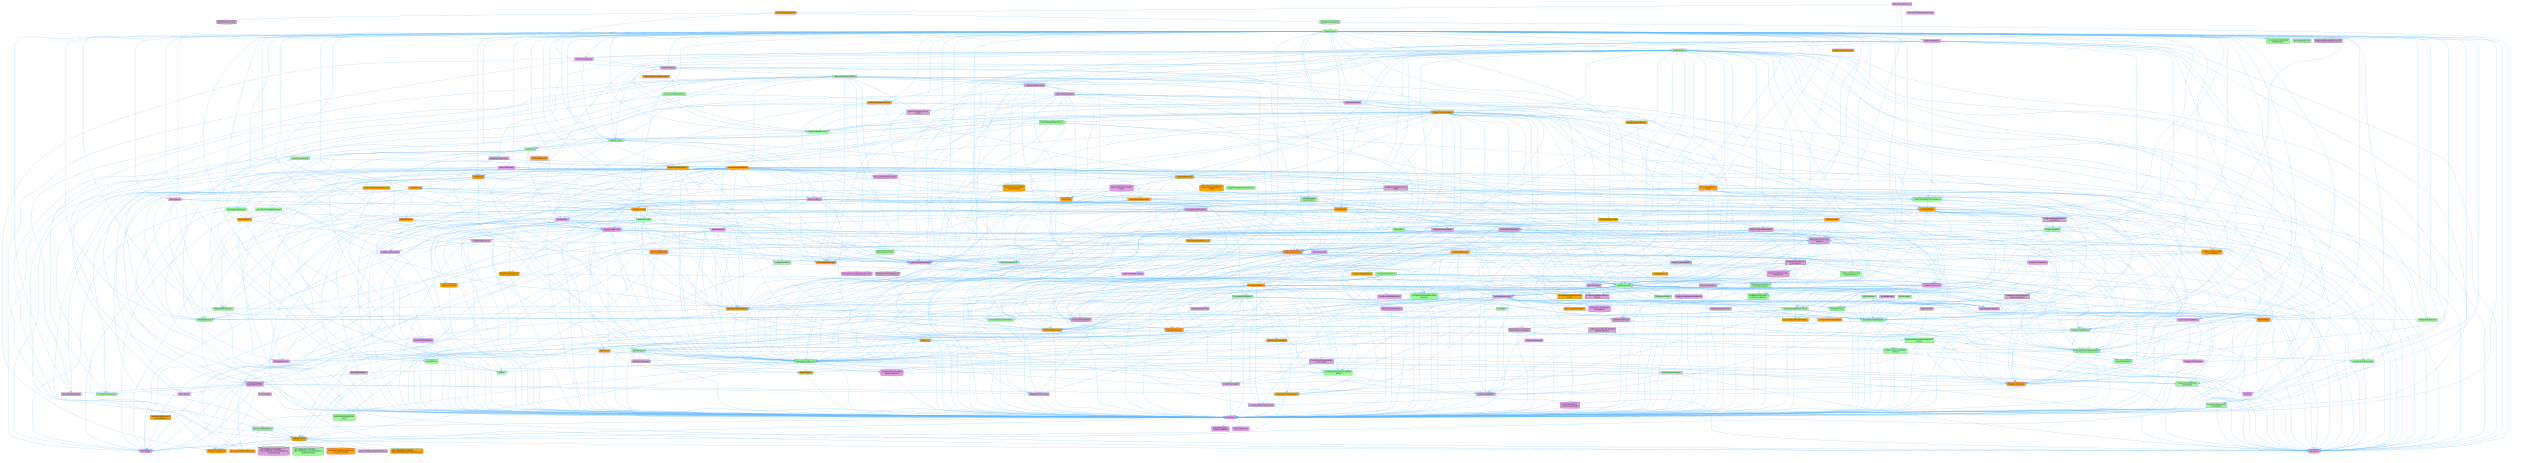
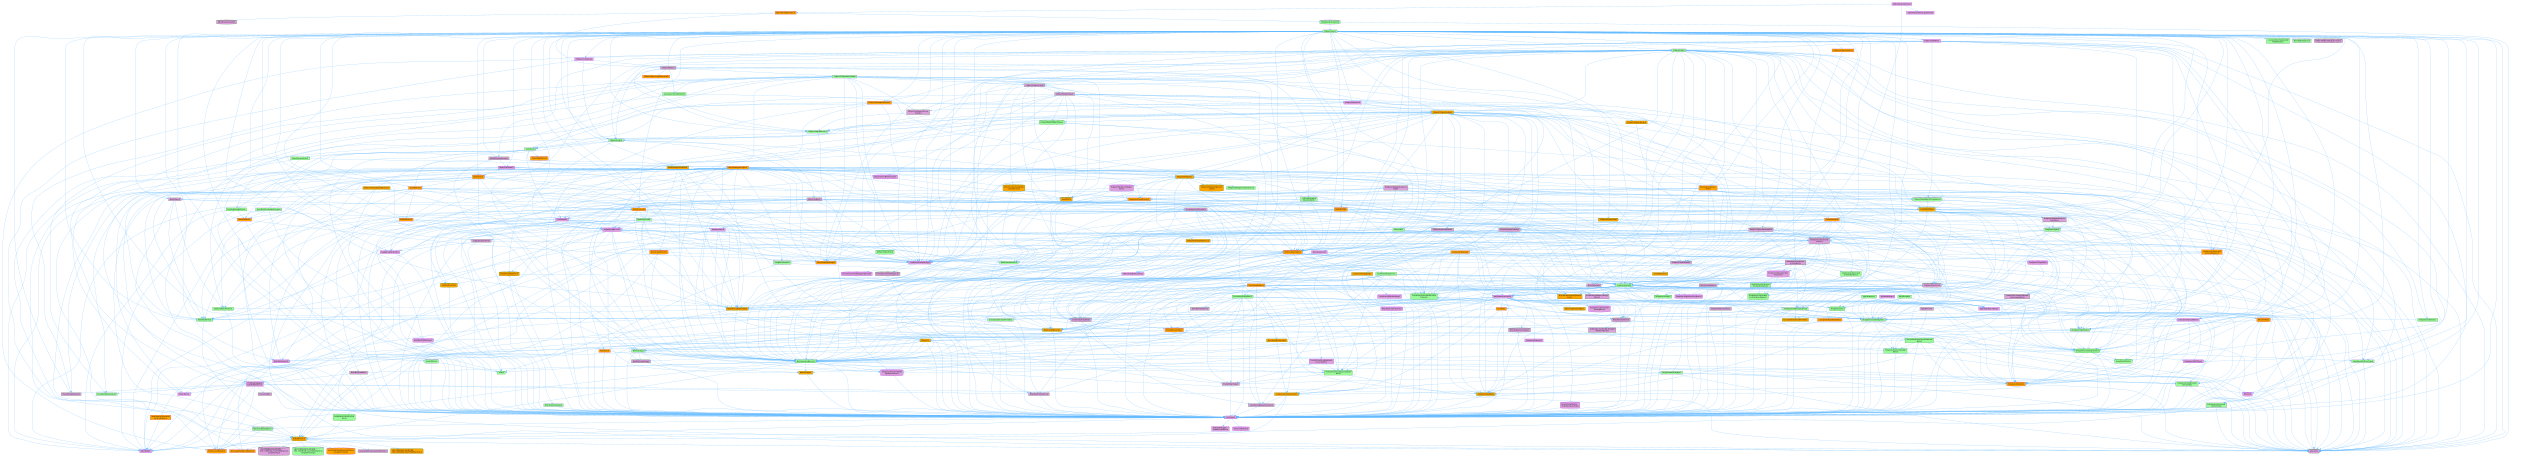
node "CoreFwd.h": fillcolor palegreen -> orange
node "Templates/EnableIf.h": fillcolor plum -> orange
node "HAL/TlsAutoCleanup.h": added
